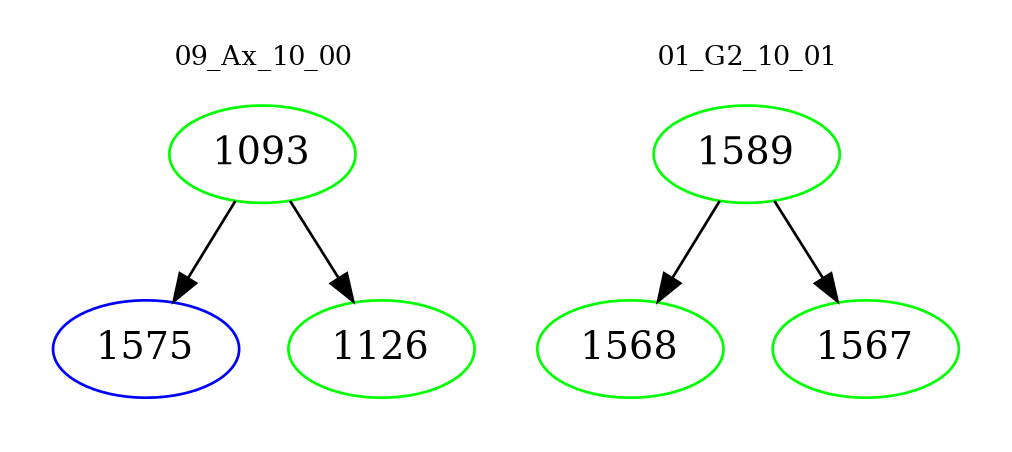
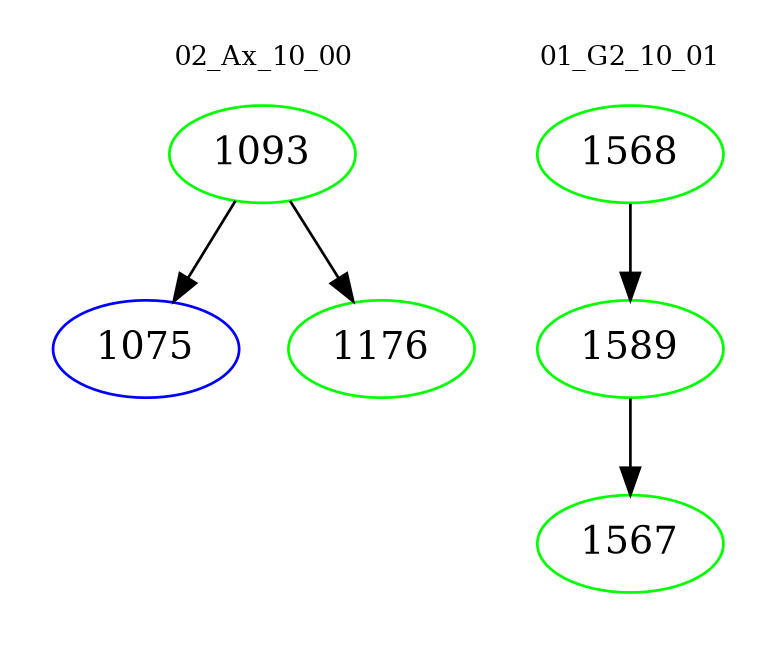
cluster "09_Ax_10_00": label "09_Ax_10_00" -> "02_Ax_10_00"
edge "1589" -> "1568": reversed
node "1575": label "1575" -> "1075"
node "1126": label "1126" -> "1176"
